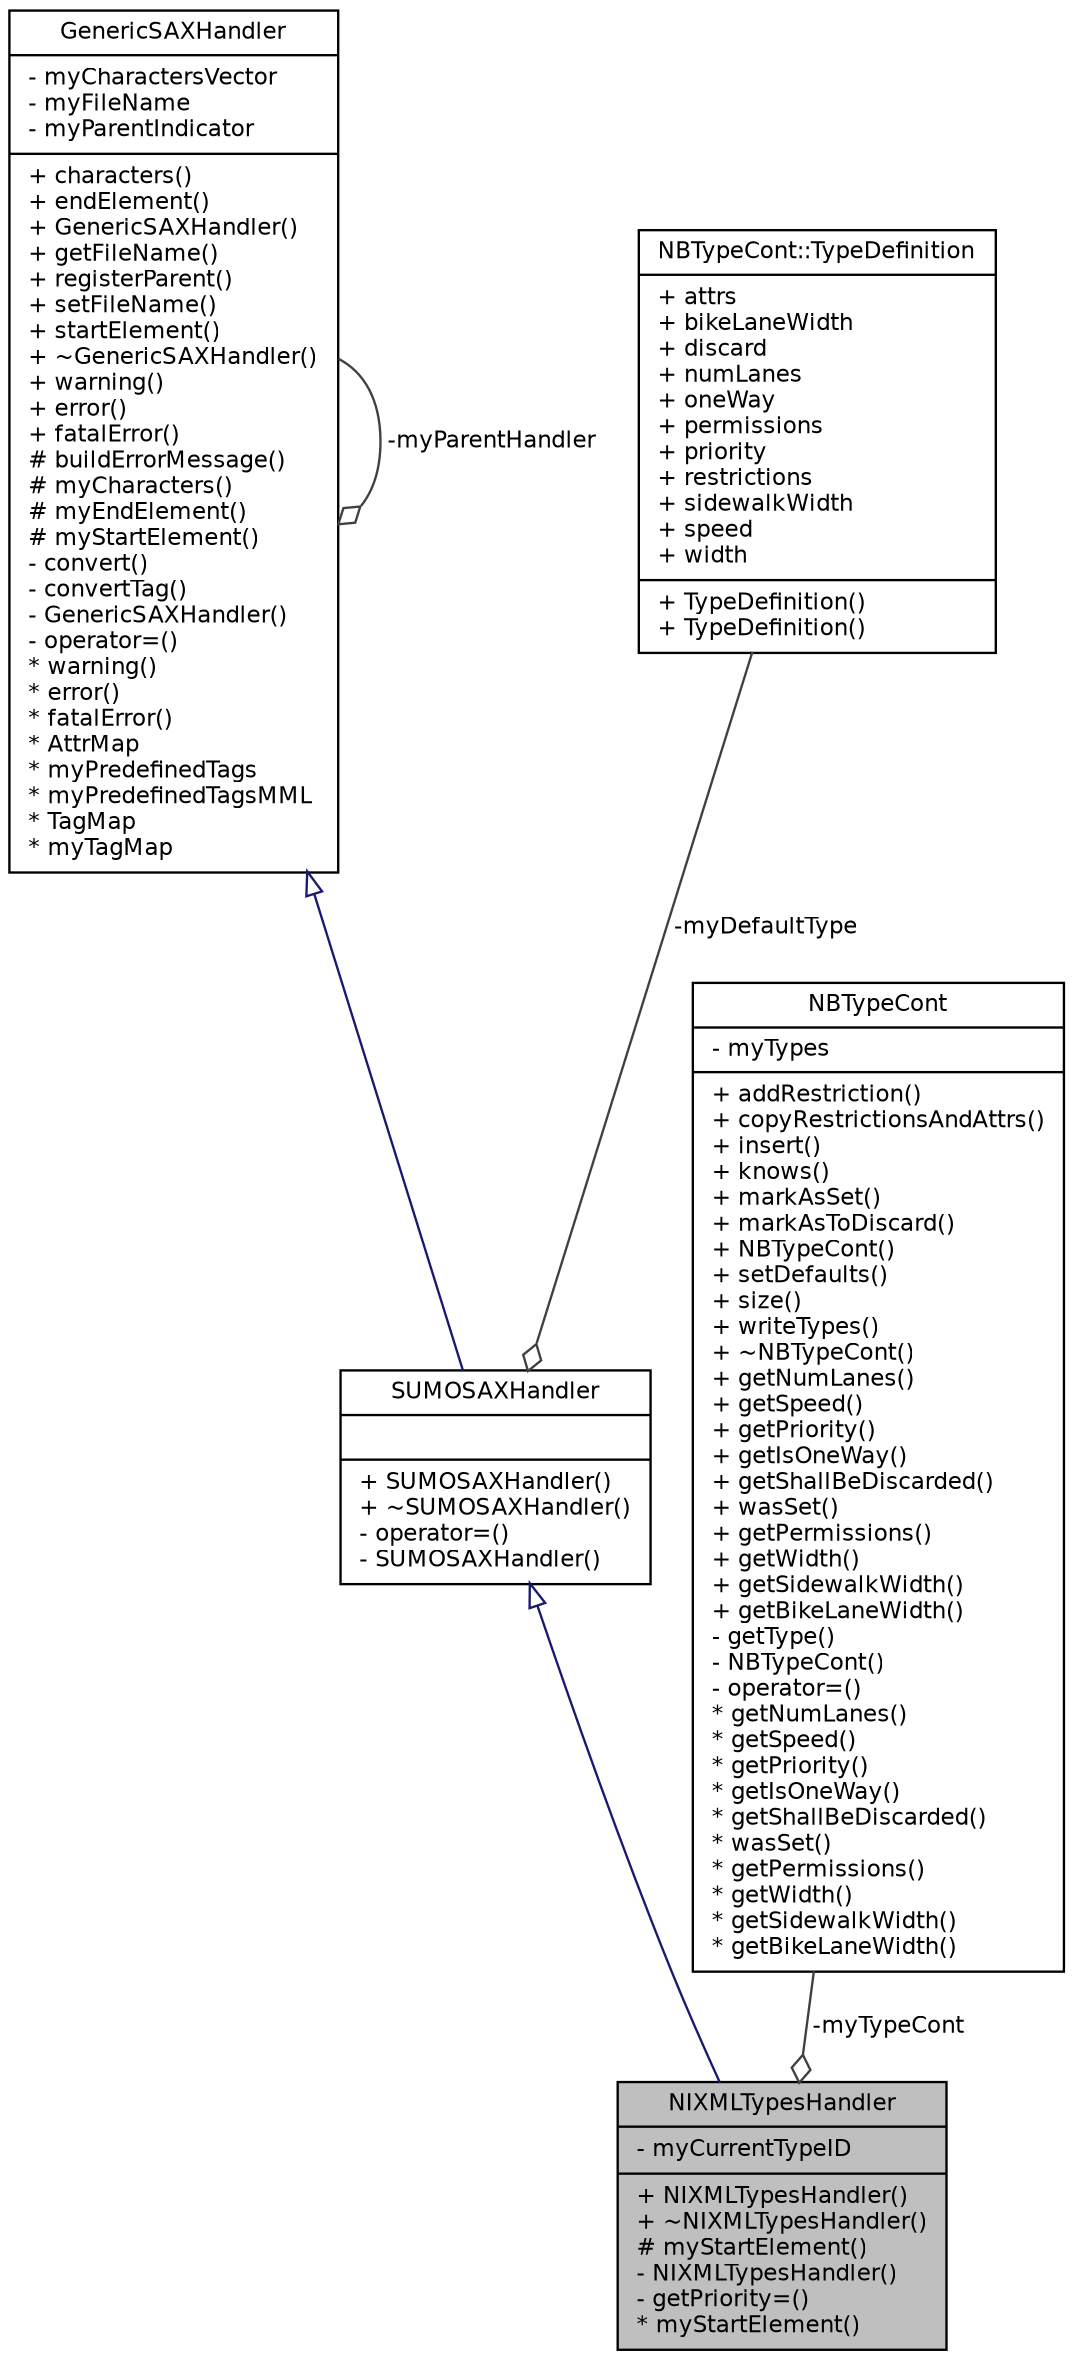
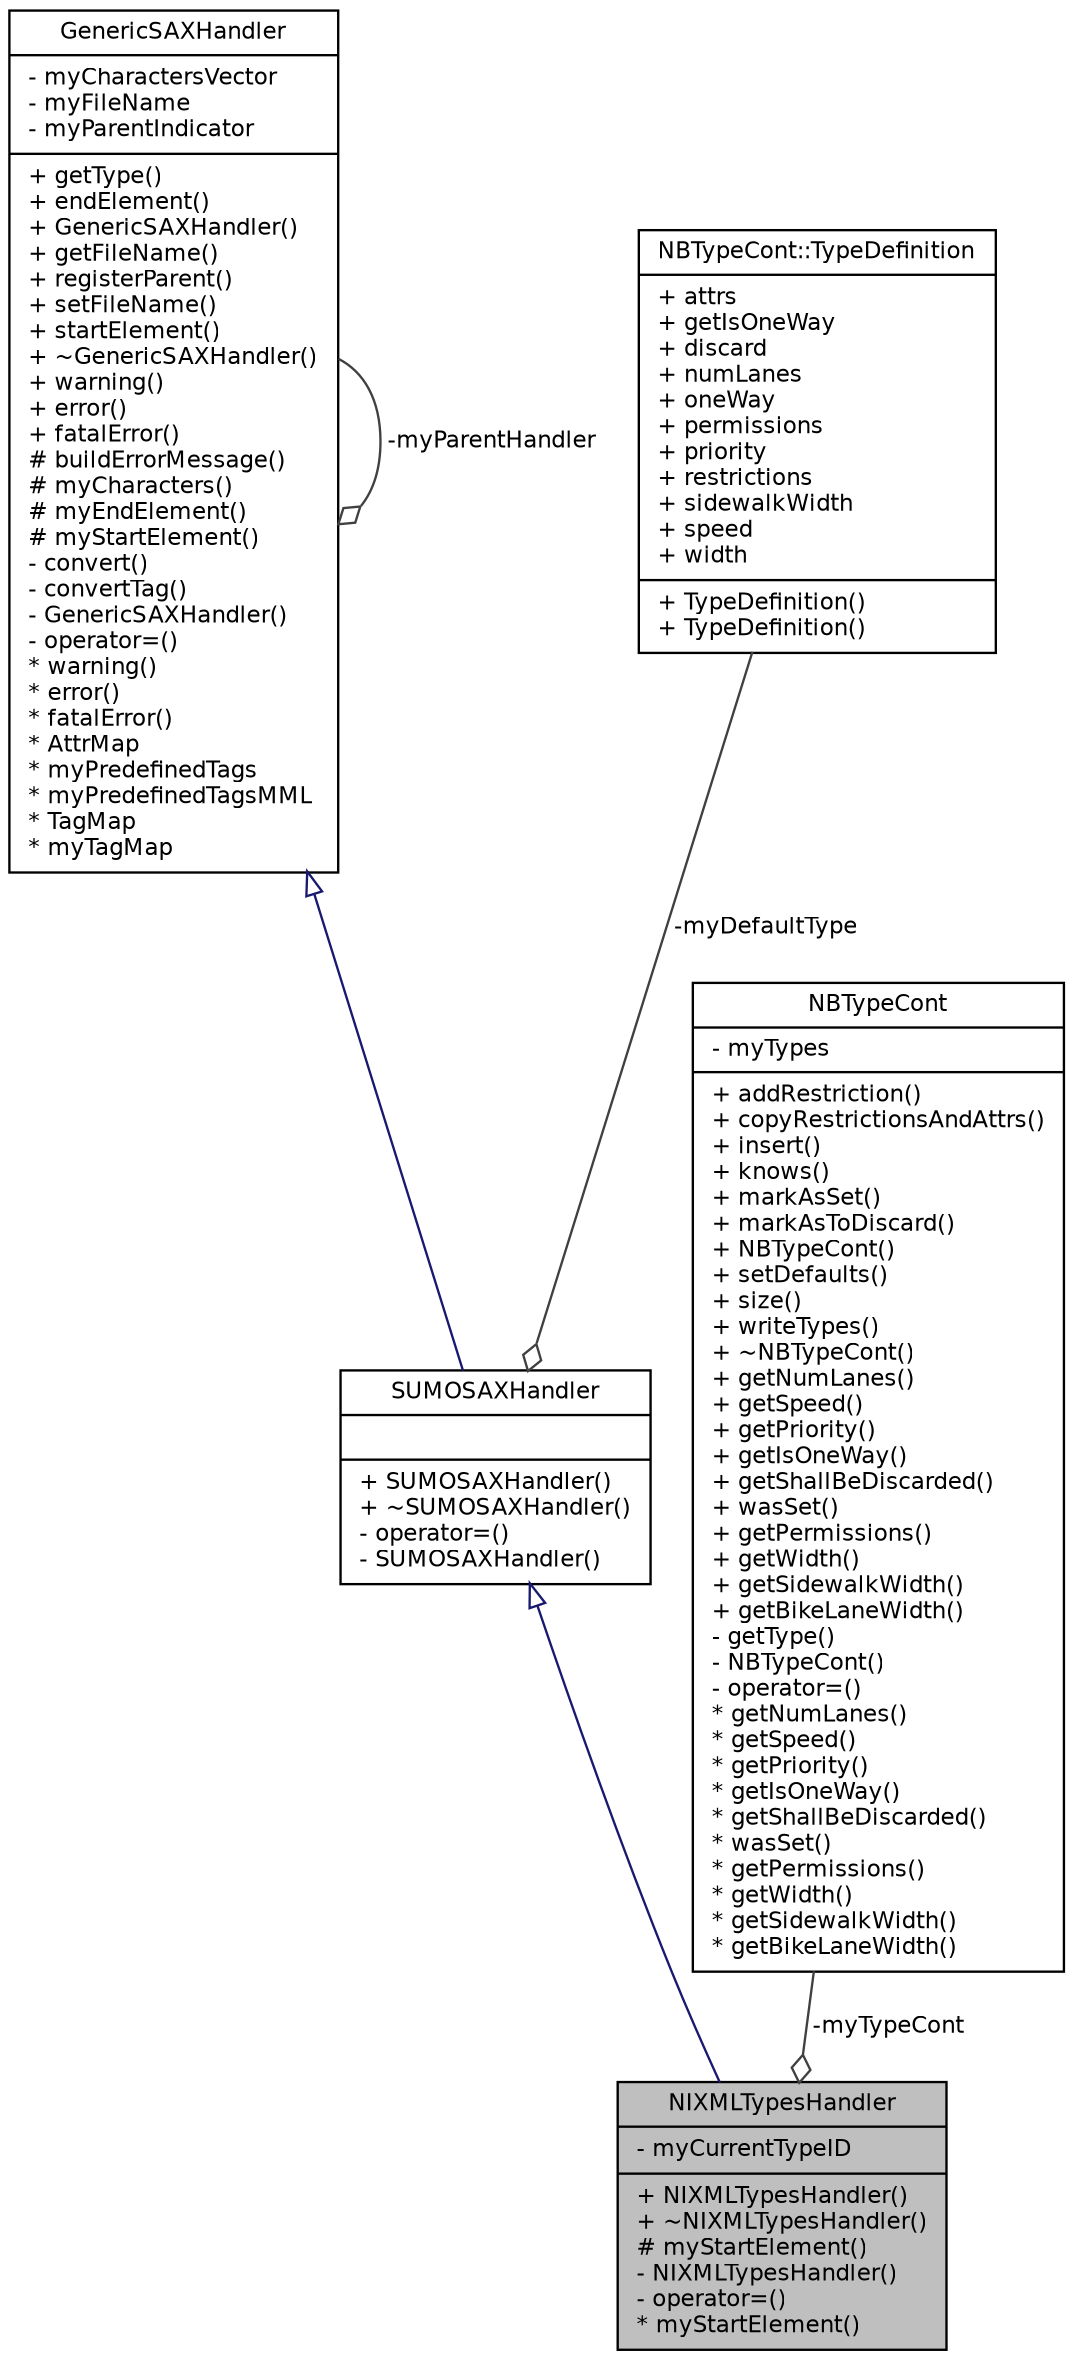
node "GenericSAXHandler": text "+ characters()" -> "+ getType()"
node "NBTypeCont::TypeDefinition": text "+ bikeLaneWidth" -> "+ getIsOneWay"
node "NIXMLTypesHandler": text "- getPriority=()" -> "- operator=()"
